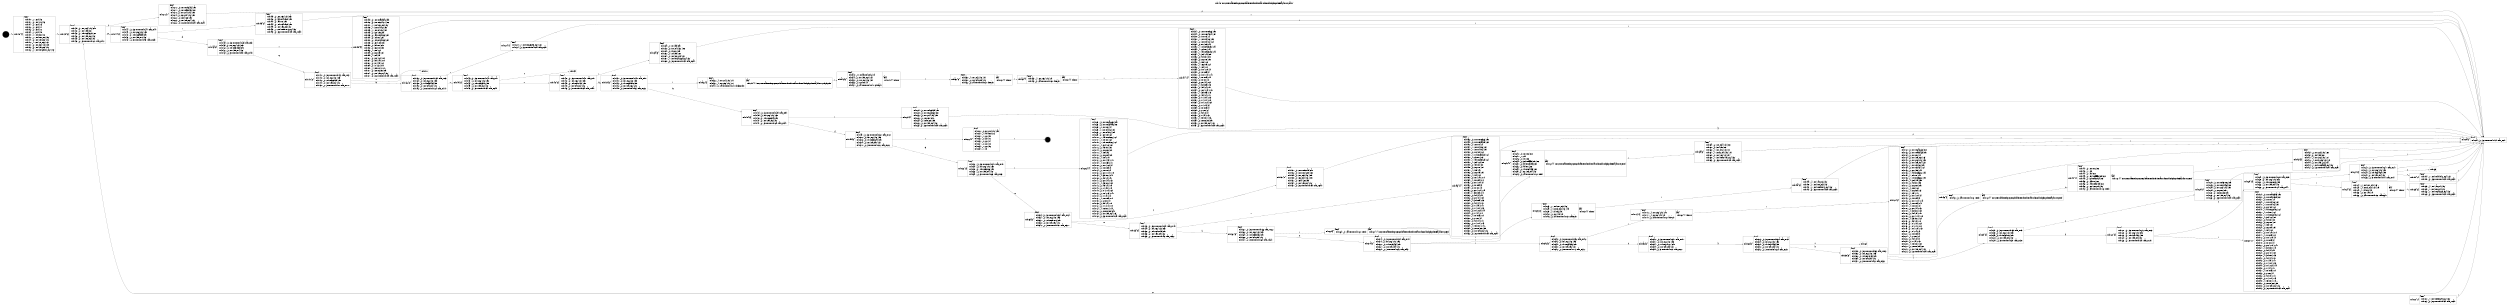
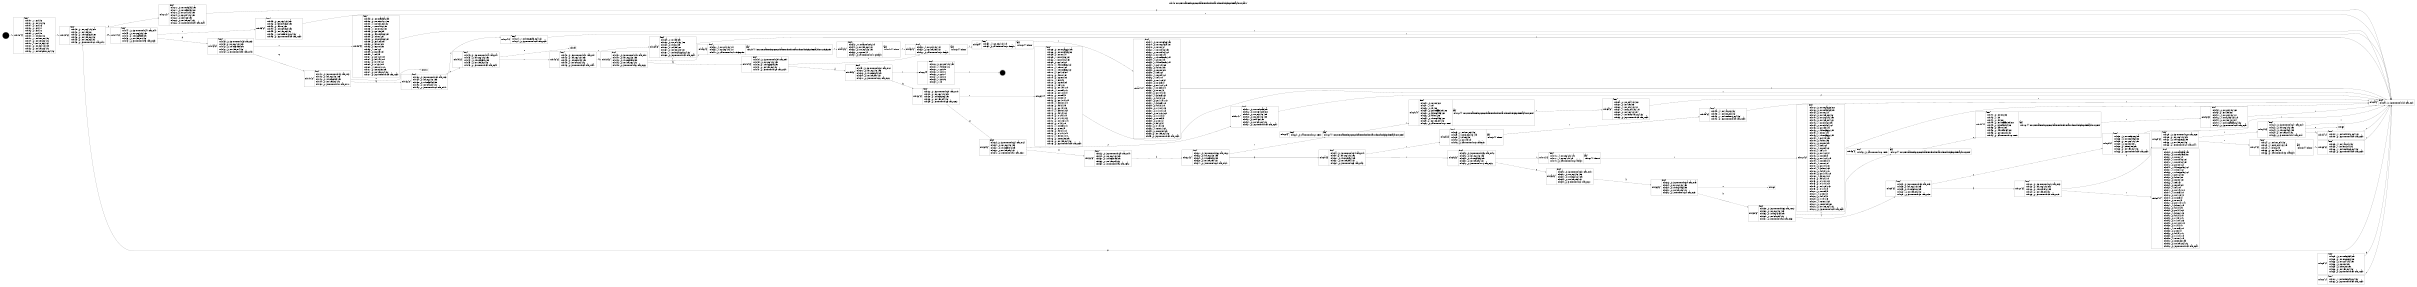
edge "0x4014e4 [25]" -> "0x401829 [27]": now "0x4014e4 [25]" -> "0x401a5c [15]"
node "0x4019a8 [144]": removed
